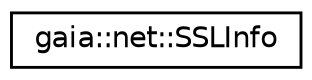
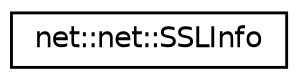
node "gaia::net::SSLInfo": label "gaia::net::SSLInfo" -> "net::net::SSLInfo"
